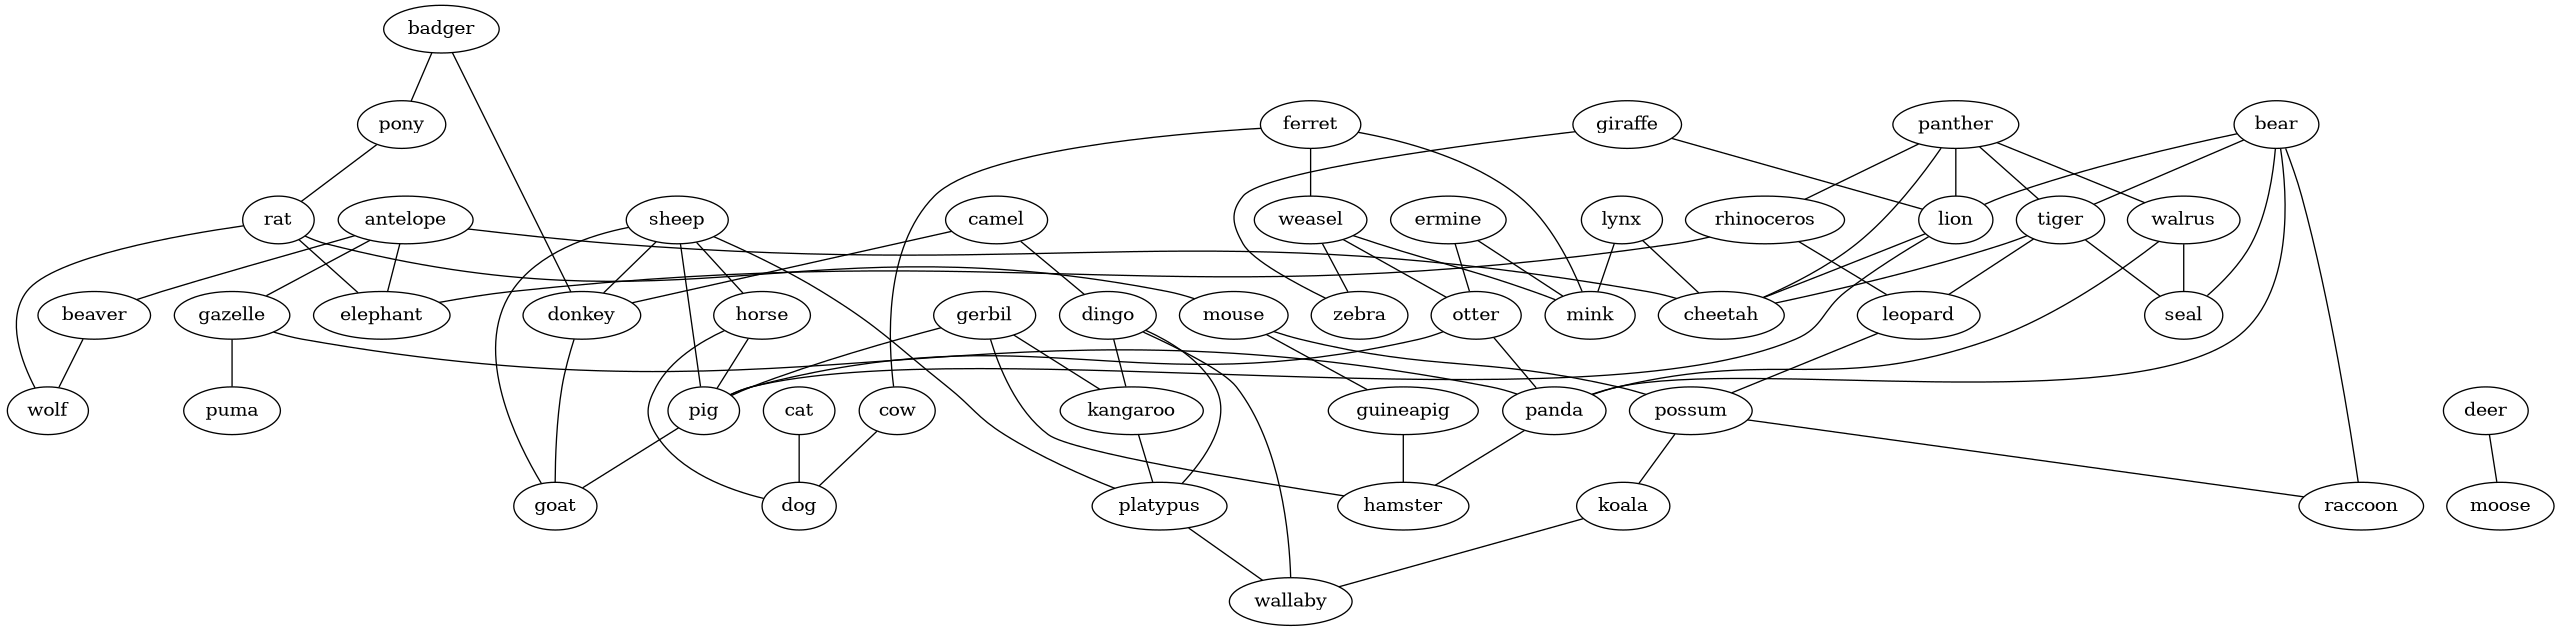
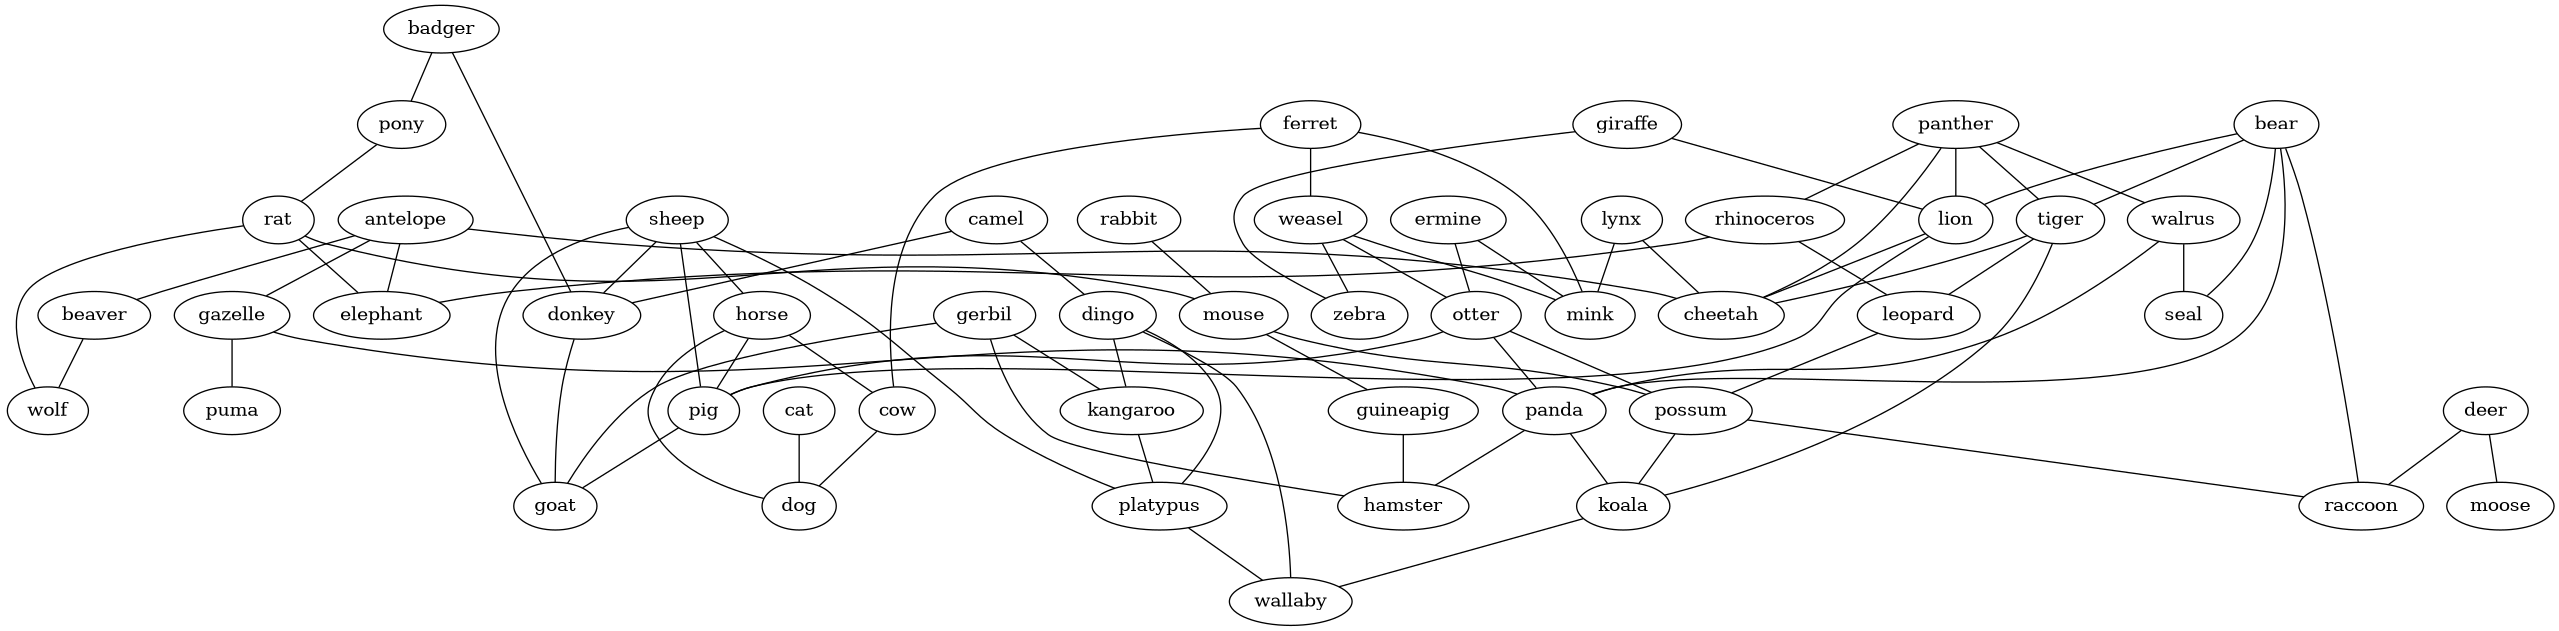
node "rabbit": added
edge "tiger" -- "seal": now "tiger" -- "koala"
edge "gerbil" -- "pig": now "gerbil" -- "goat"
edge "horse" -- "cow": added
edge "otter" -- "possum": added
edge "deer" -- "raccoon": added
edge "panda" -- "koala": added
